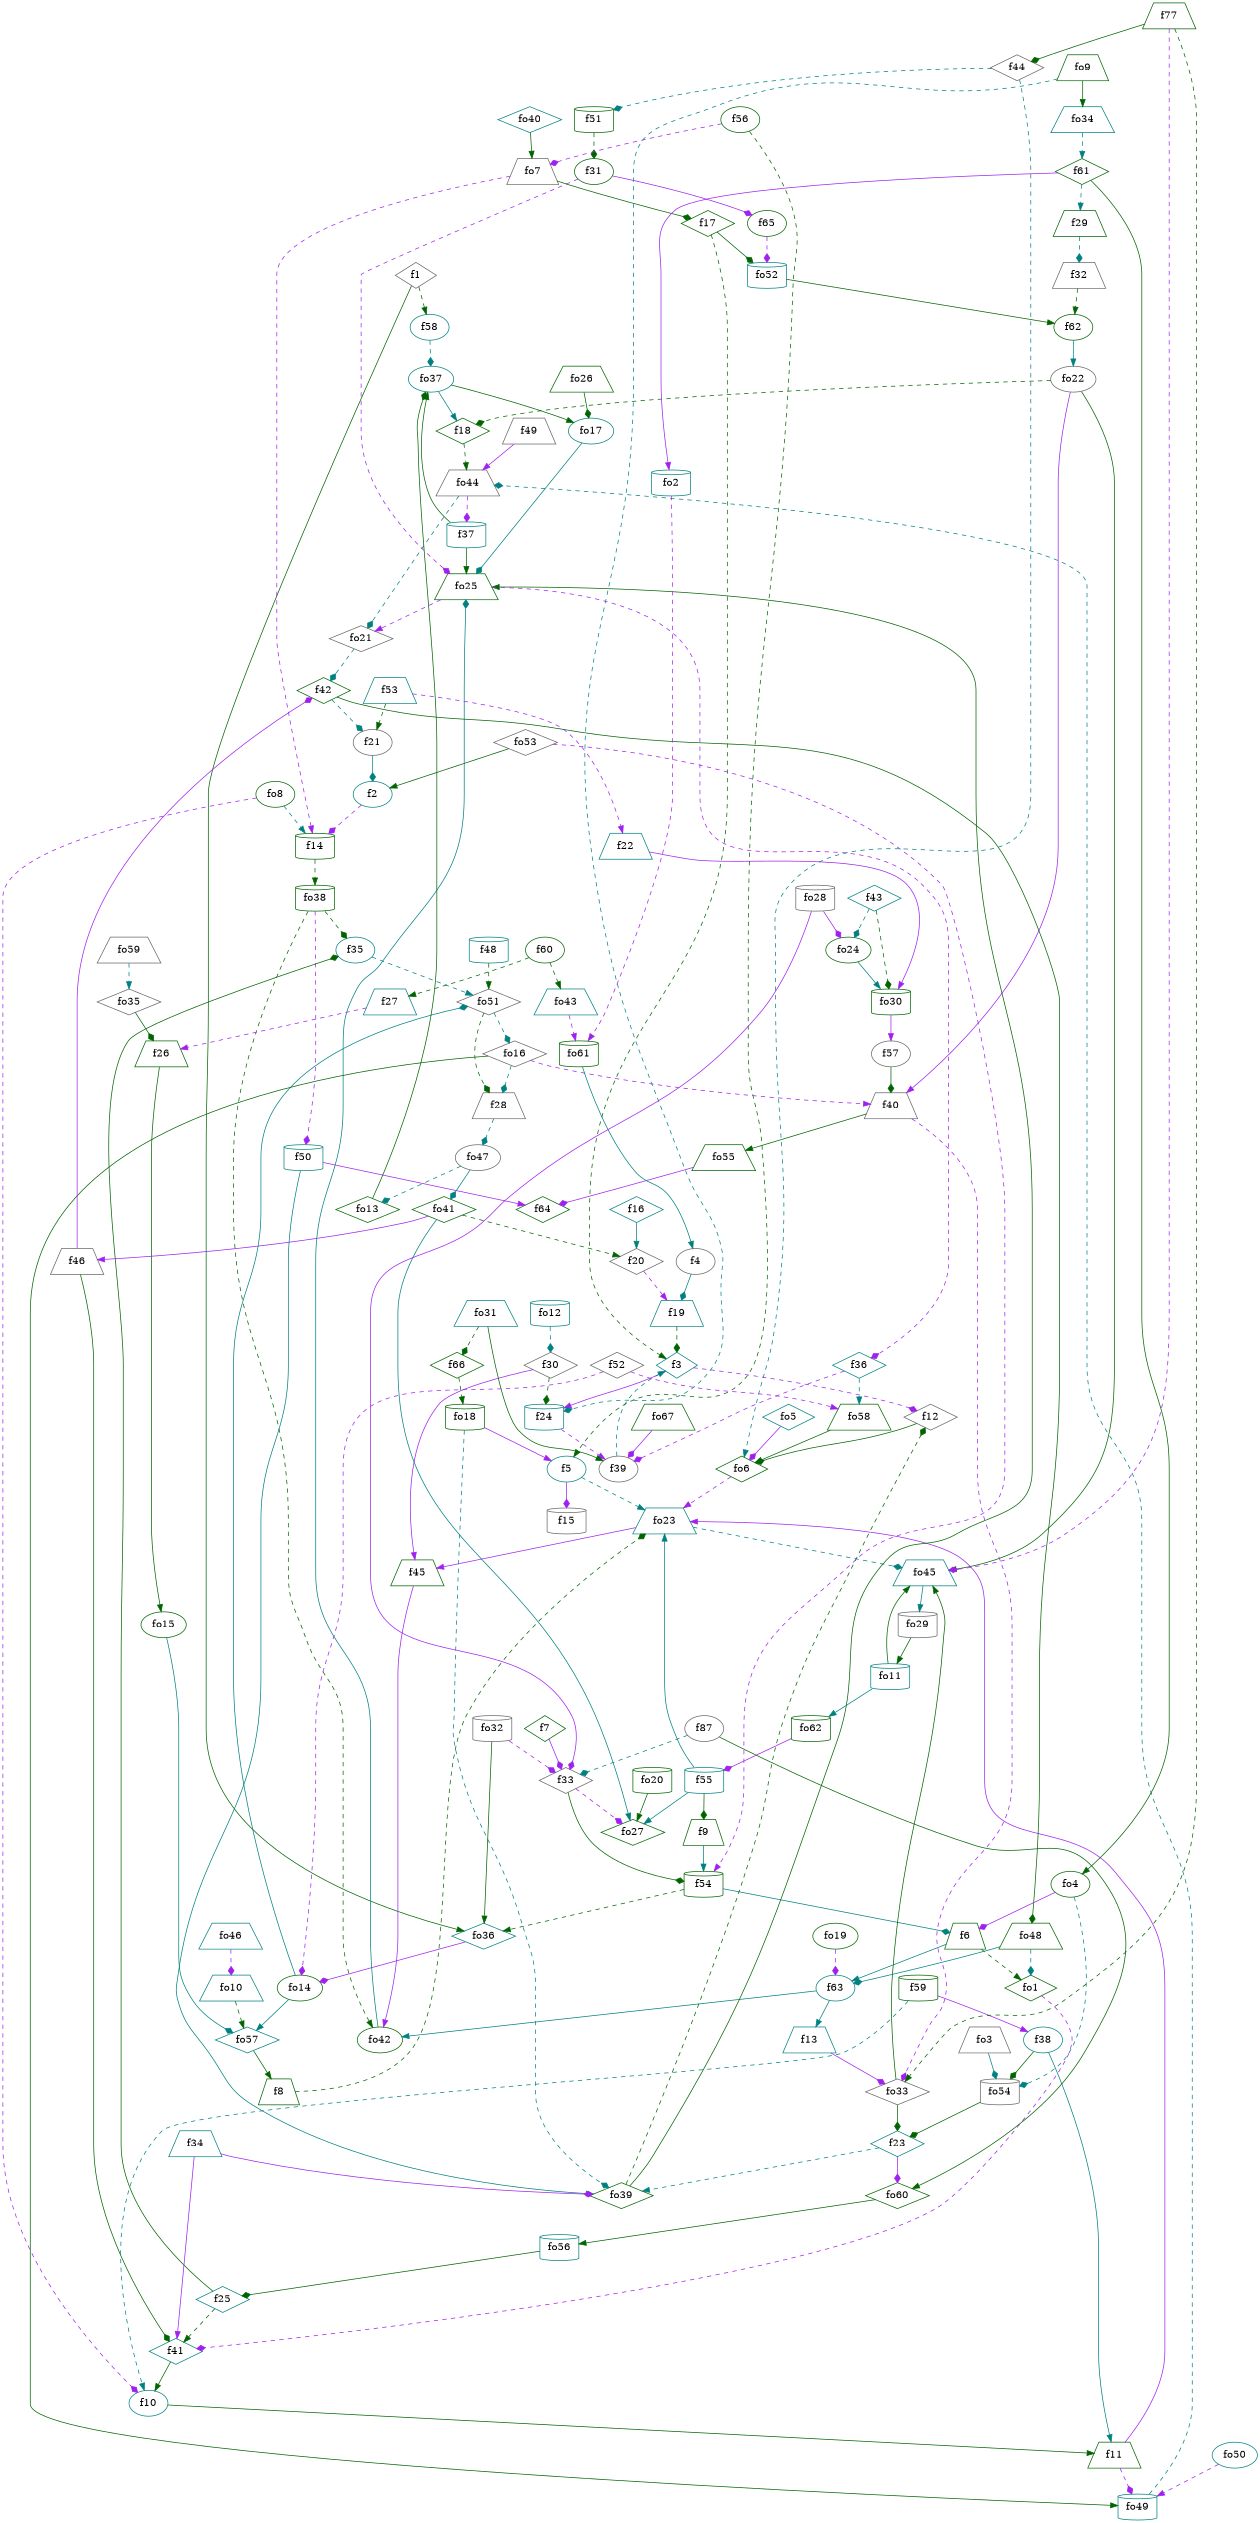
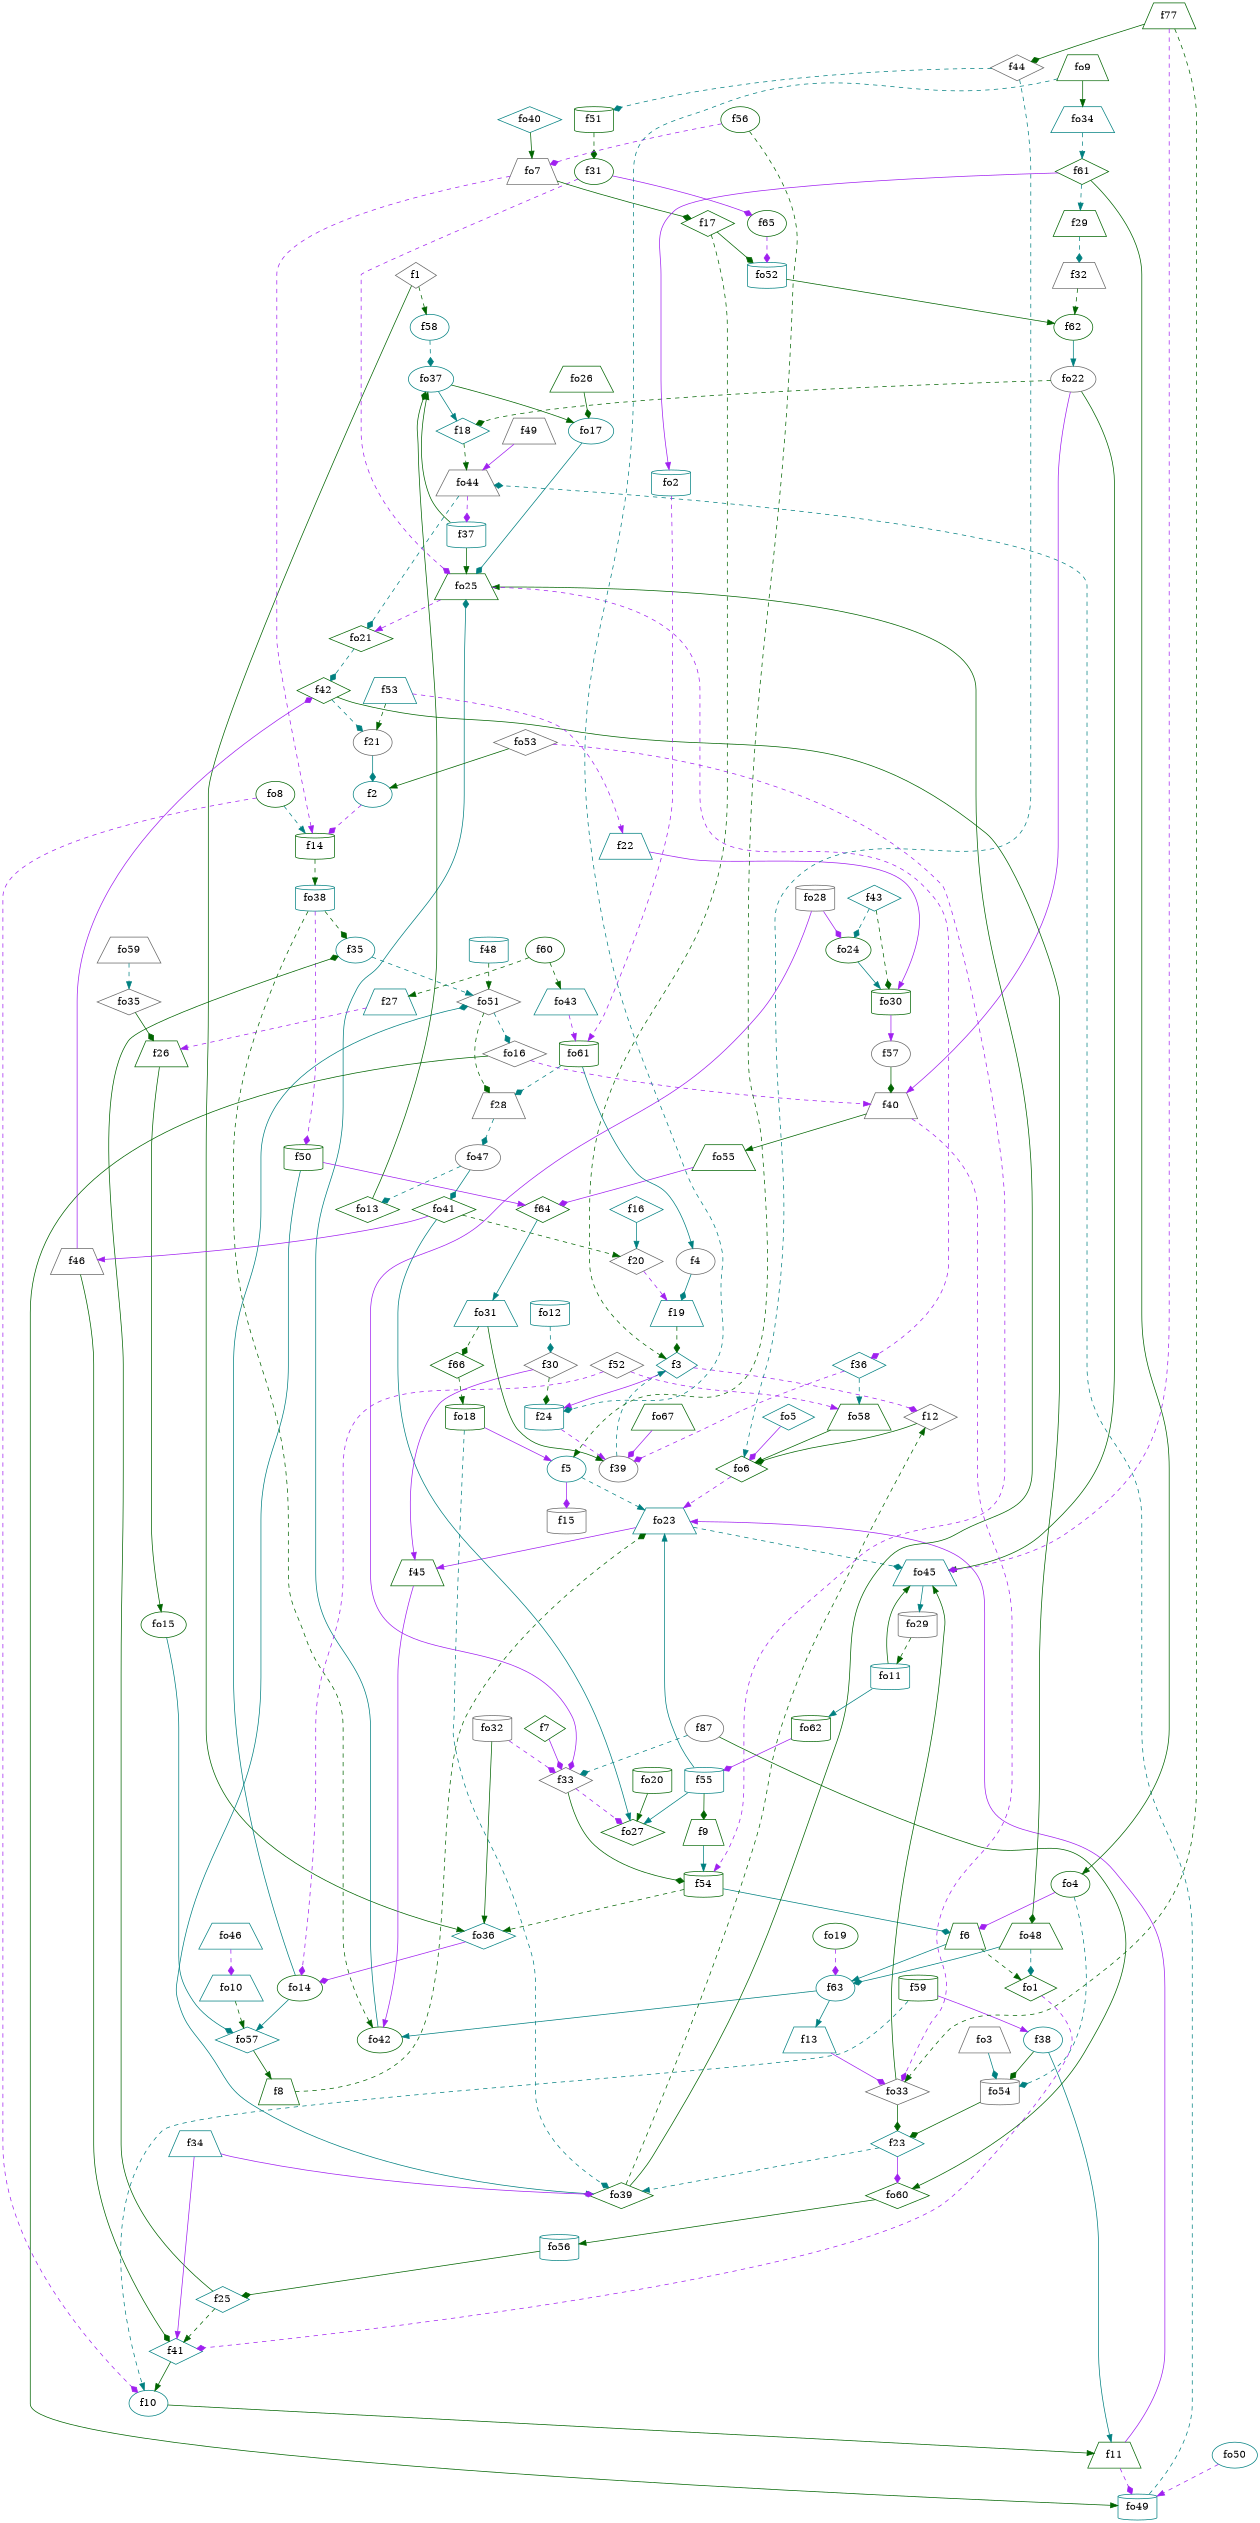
node "f18": color darkgreen -> teal
node "fo21": color gray40 -> darkgreen
node "fo38": color darkgreen -> teal
edge "fo16" -> "f28": now "fo61" -> "f28"
node "f50": color teal -> darkgreen
edge "f64" -> "fo31": added
edge "fo29" -> "fo11": style solid -> dashed
edge "fo39" -> "f12": arrowhead diamond -> normal
